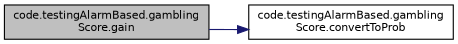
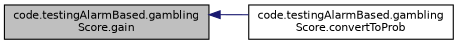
edge "code.testingAlarmBased.gambling Score.gain" -> "code.testingAlarmBased.gambling Score.convertToProb": reversed
